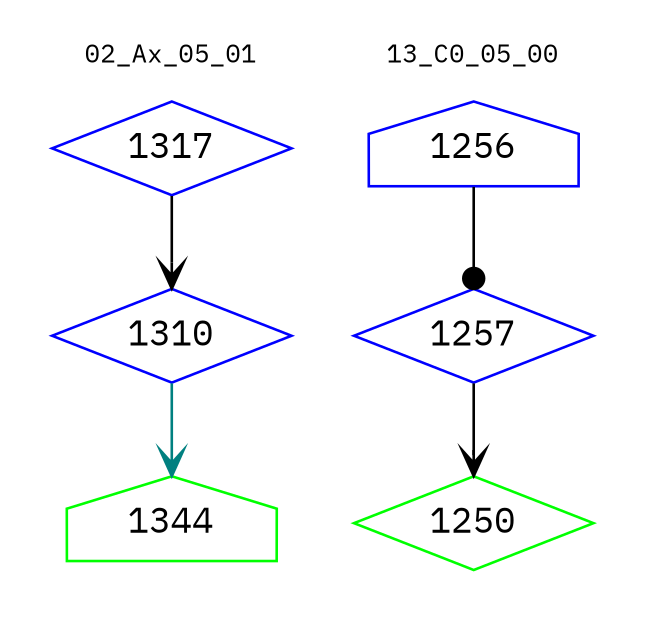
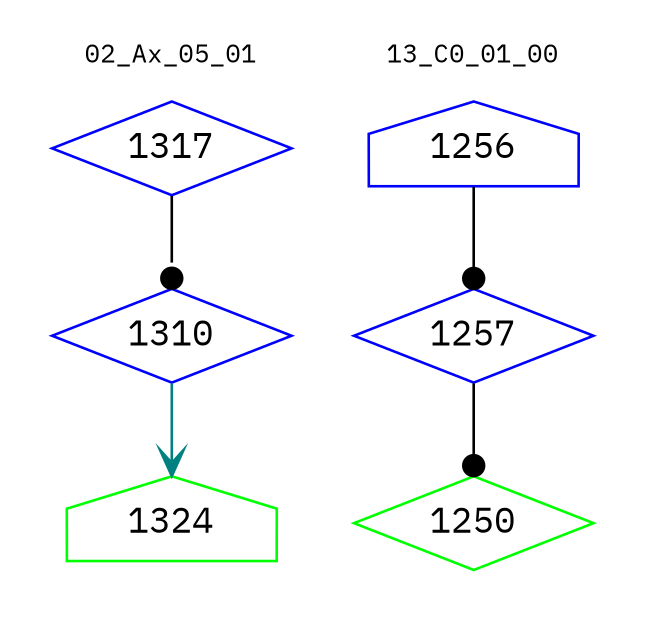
cluster "13_C0_05_00": label "13_C0_05_00" -> "13_C0_01_00"
edge "1317" -> "1310": arrowhead vee -> dot
edge "1257" -> "1250": arrowhead vee -> dot
node "1344": label "1344" -> "1324"
